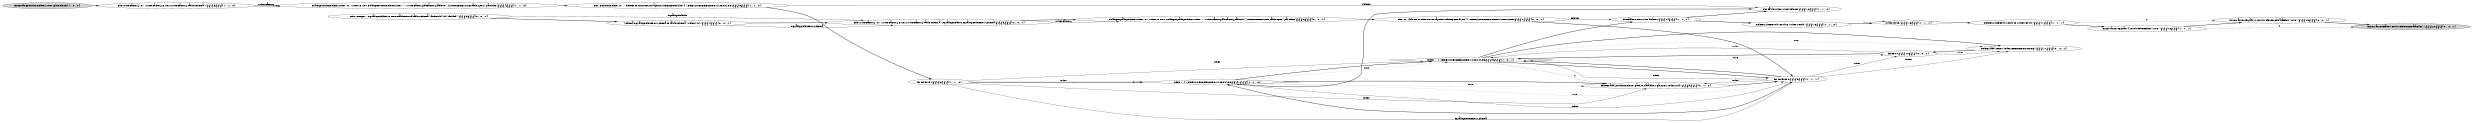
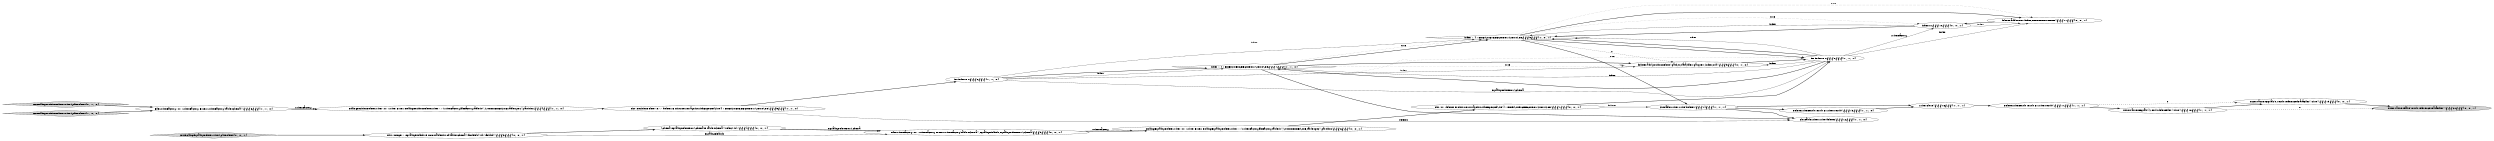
node "testRollingPositionDeleteWriterSplitDeletes['1', '0', '0']": shape ellipse -> diamond
edge "closeableWriter.write(deletes)@@@14@@@['1', '1', '1']" -> "writer.close()@@@16@@@['1', '1', '1']": style dotted -> bold
node "writer.close()@@@16@@@['1', '1', '1']": shape diamond -> ellipse
edge "int index = 0@@@8@@@['1', '1', '1']" -> "index++@@@10@@@['0', '0', '1']": label "index" -> "writerFactory"
node "testRollingPositionDeleteWriterSplitDeletes['0', '1', '0']": added
node "testRollingEqualityDeleteWriterSplitDeletes['0', '0', '1']": added
